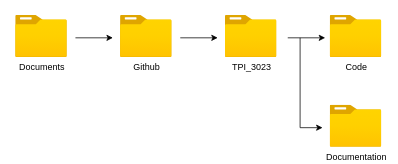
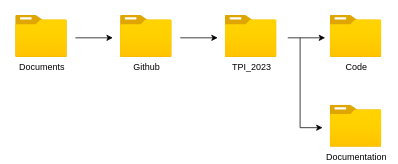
node "TPI_3023": label "TPI_3023" -> "TPI_2023"
